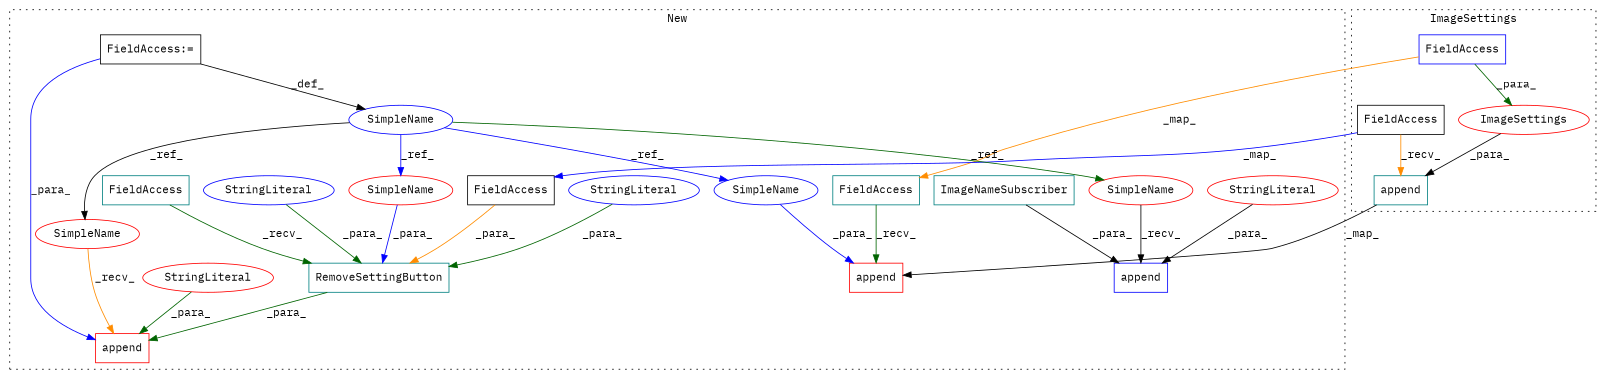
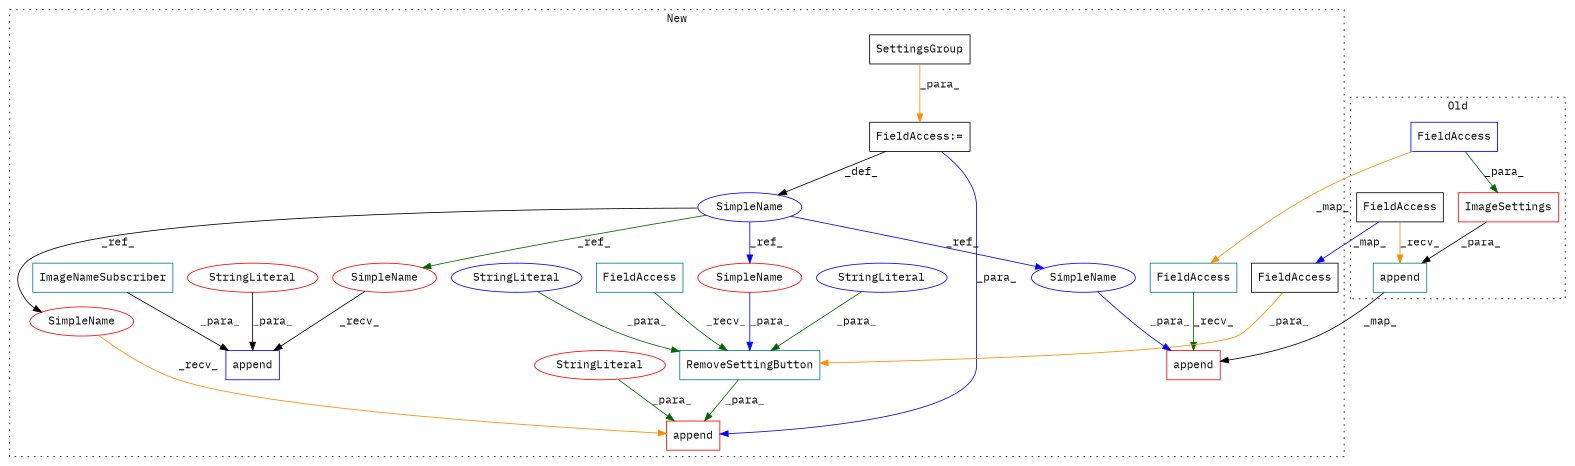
cluster "ImageSettings": label "ImageSettings" -> "Old"
node "SettingsGroup": added
node "ImageSettings": shape ellipse -> box
